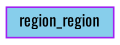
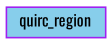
node "region_region": label "region_region" -> "quirc_region"
